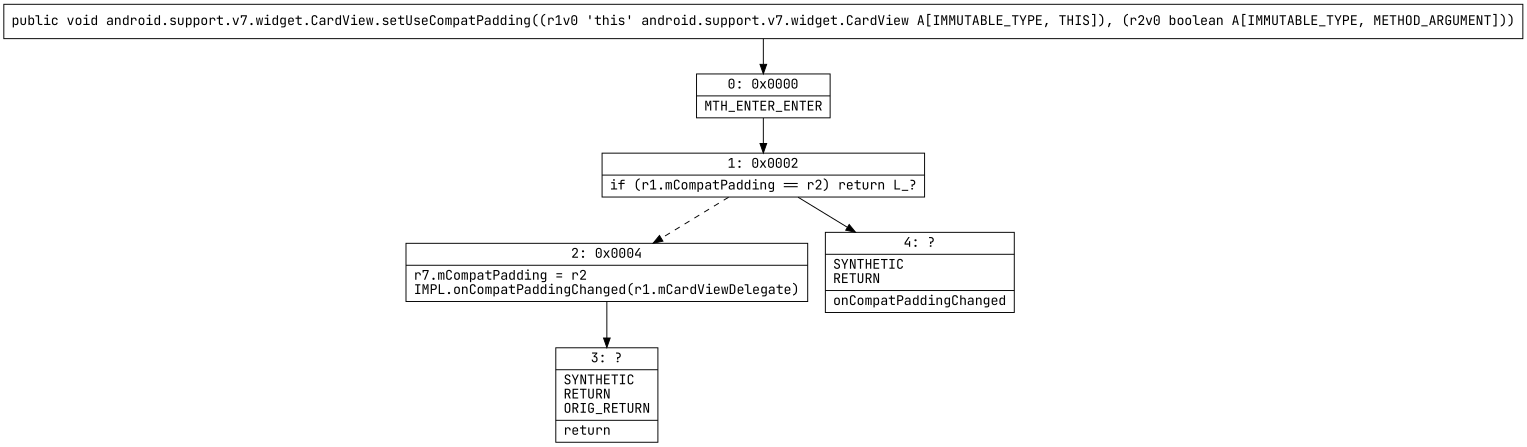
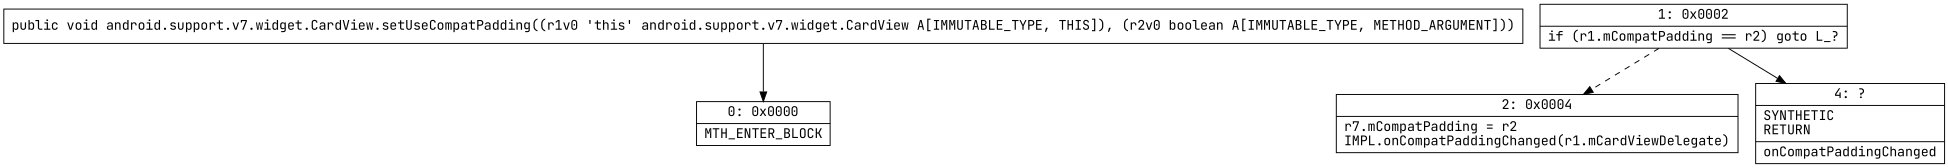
node "0: 0x0000": text "MTH_ENTER_ENTER" -> "MTH_ENTER_BLOCK"
edge "0: 0x0000" -> "1: 0x0002": removed
node "1: 0x0002": text "if (r1.mCompatPadding == r2) return L_?" -> "if (r1.mCompatPadding == r2) goto L_?"
node "3: ?": removed
